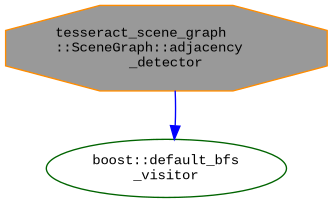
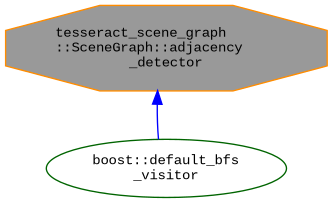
edge "tesseract_scene_graph ::SceneGraph::adjacency _detector" -> "boost::default_bfs _visitor": reversed
